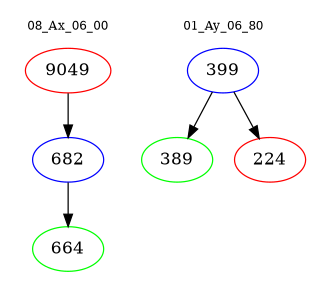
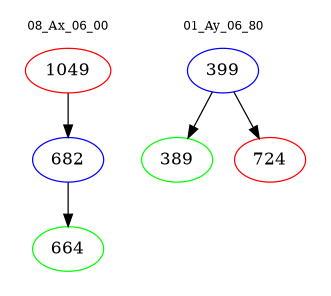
node "9049": label "9049" -> "1049"
node "224": label "224" -> "724"
